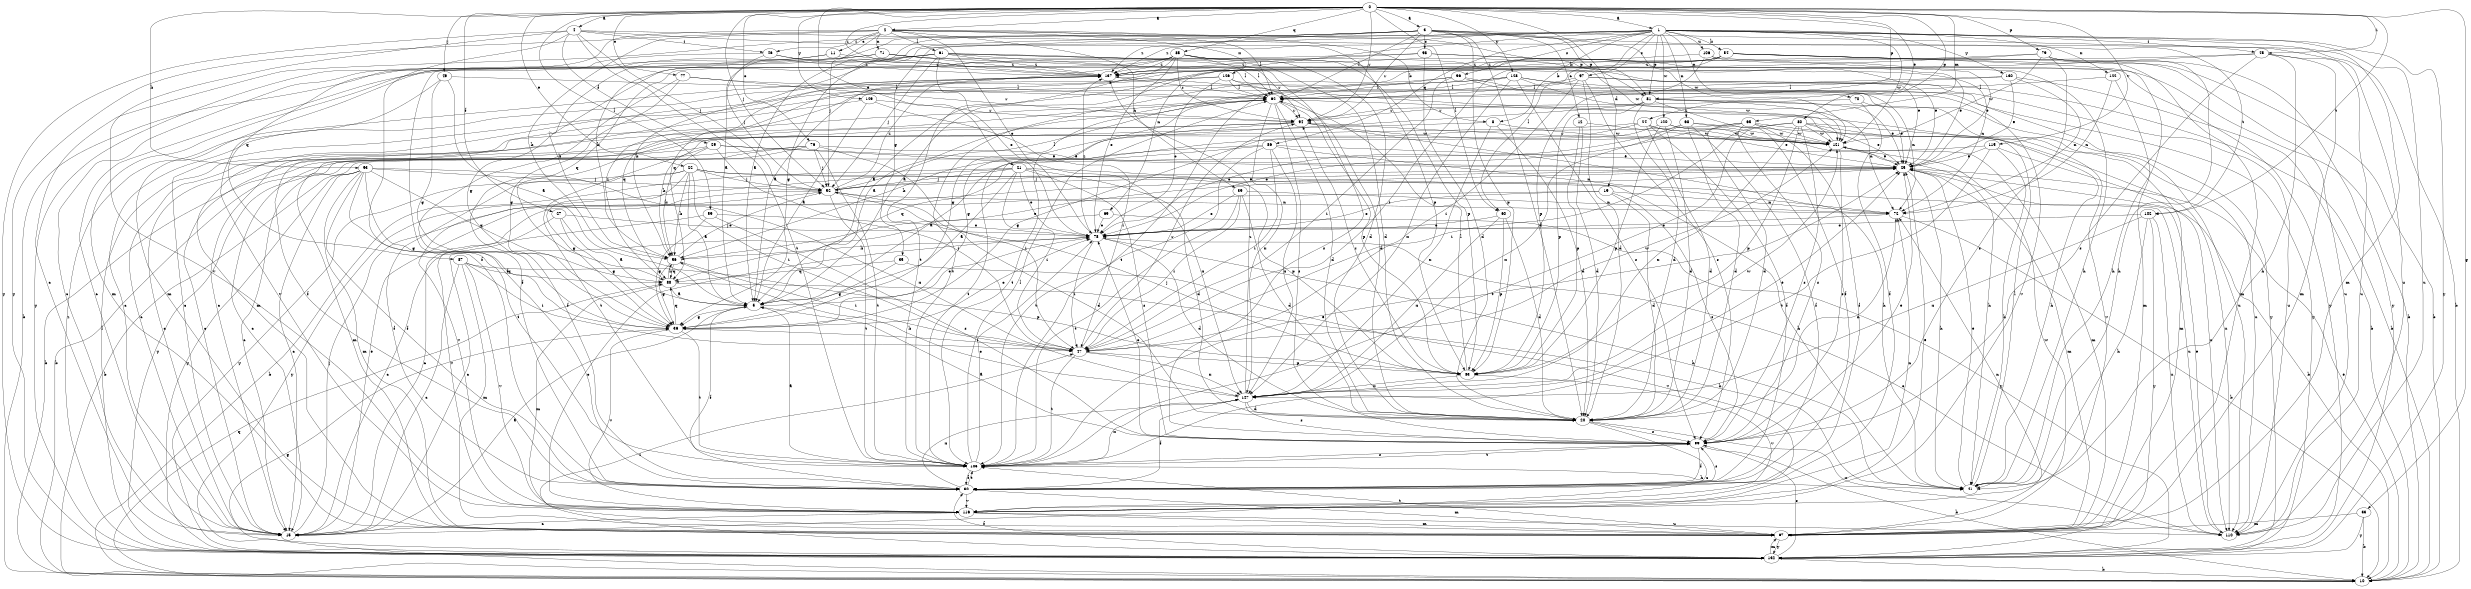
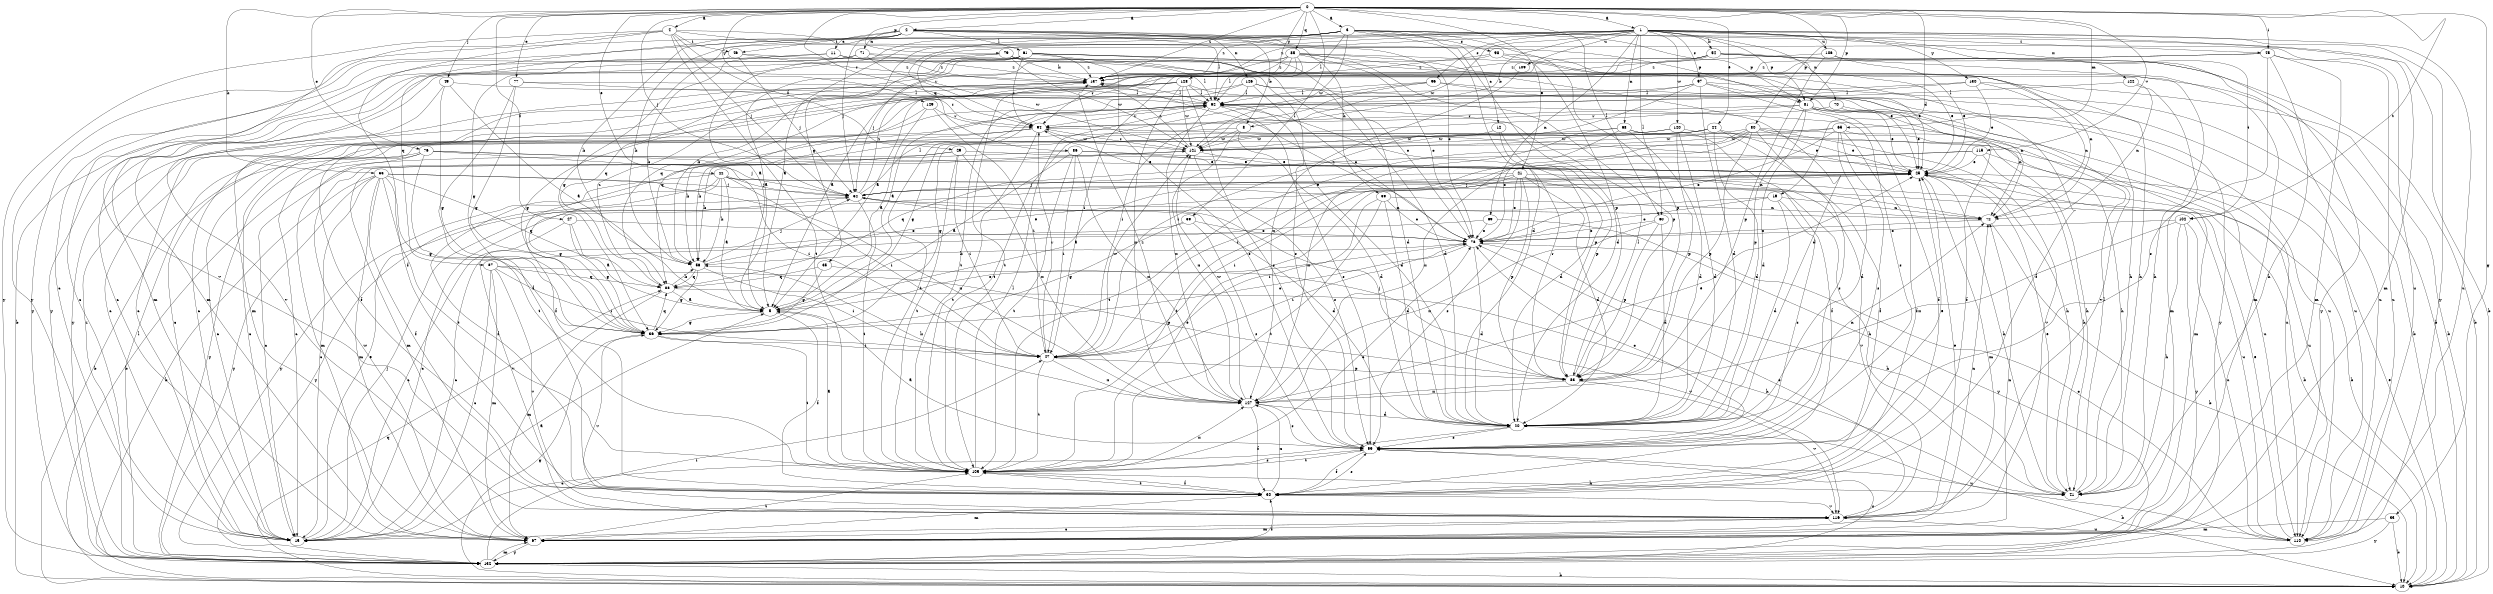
node "109": added
